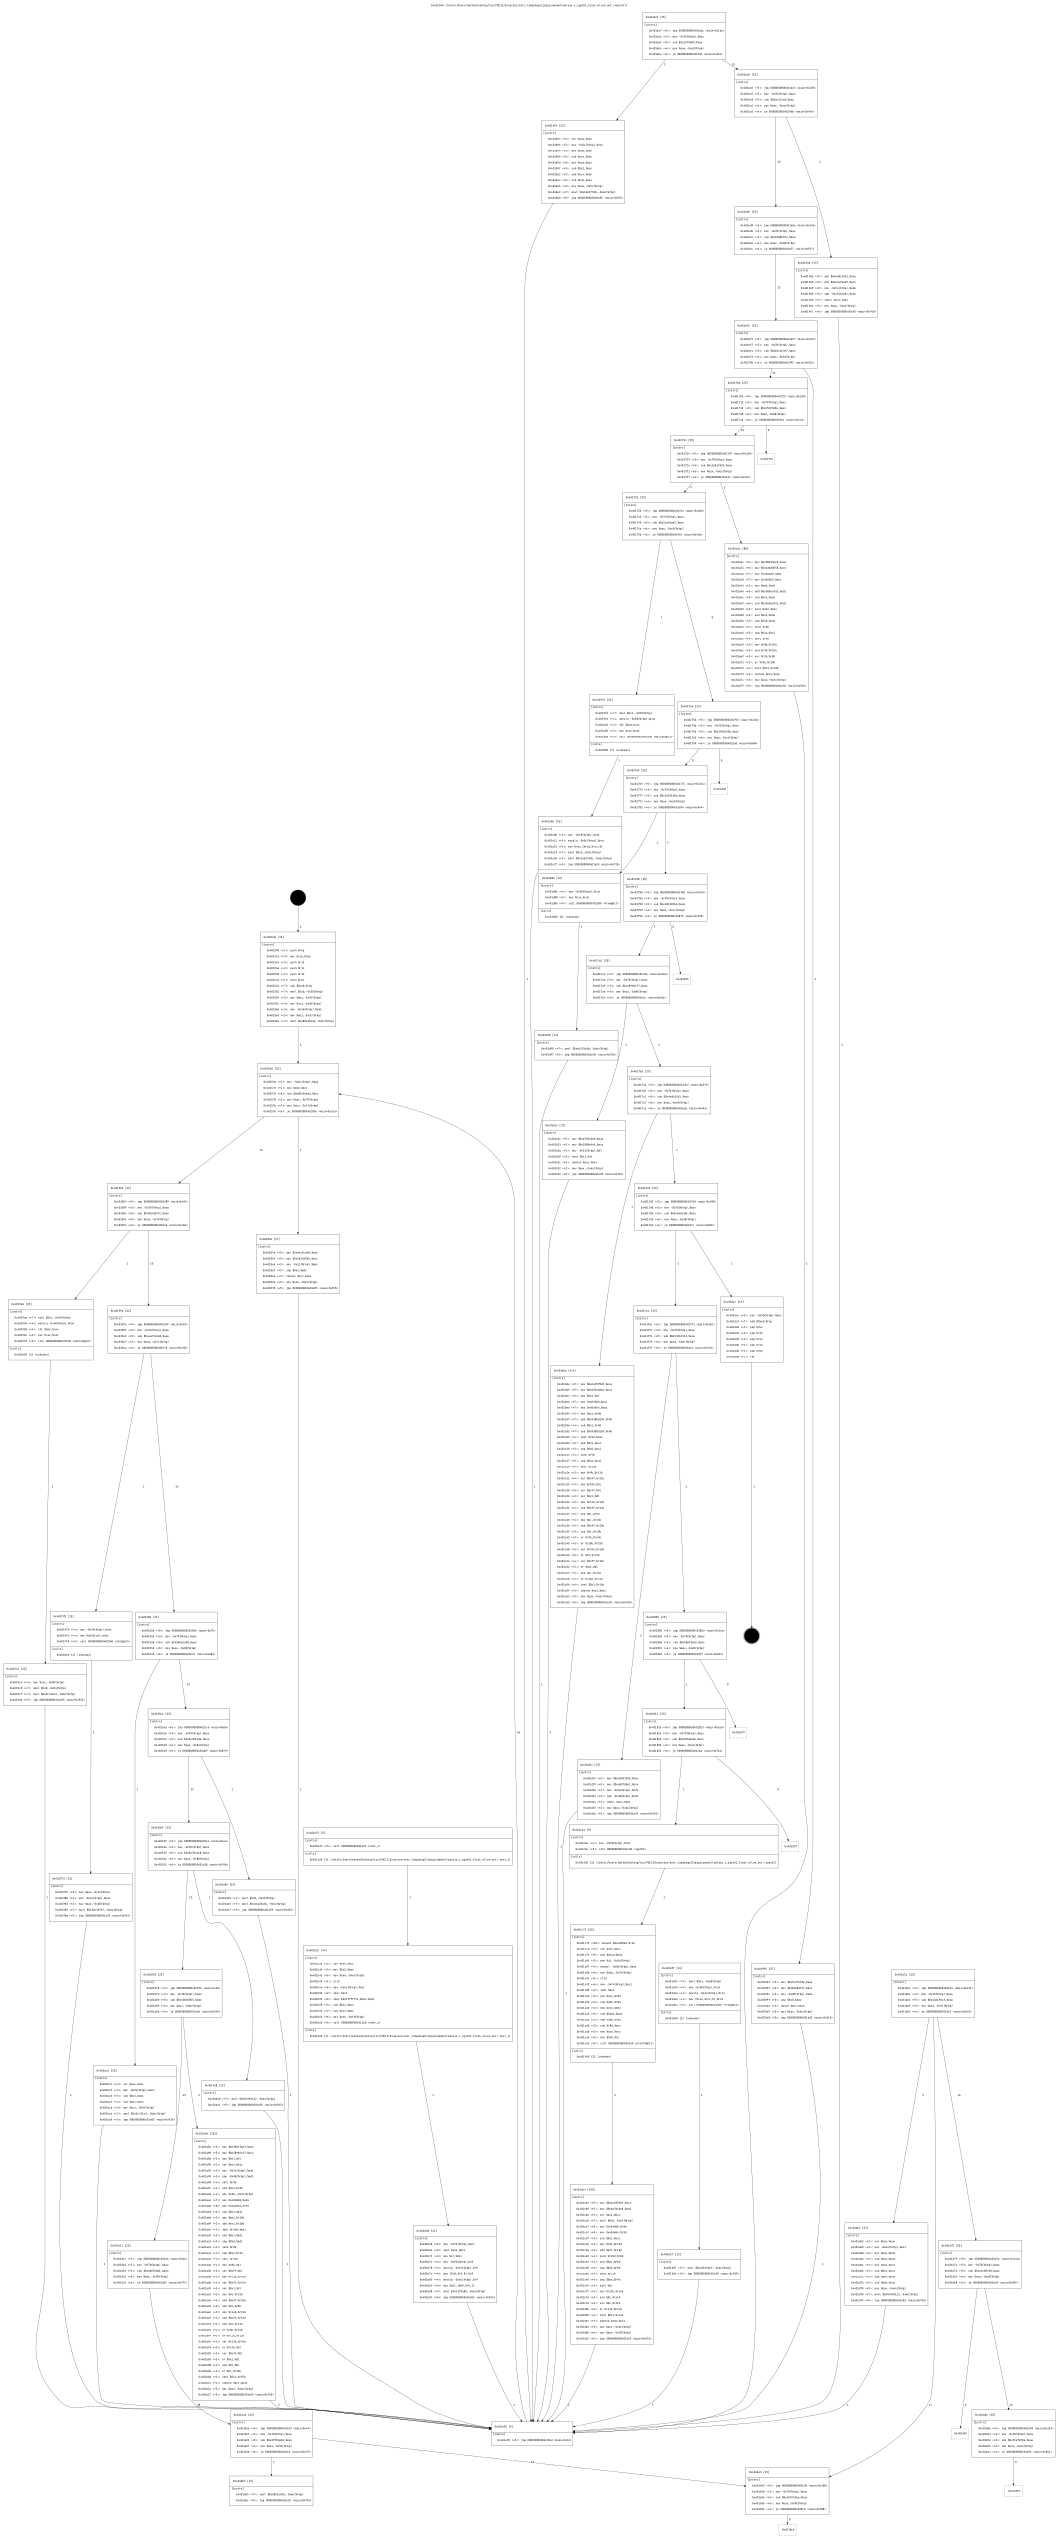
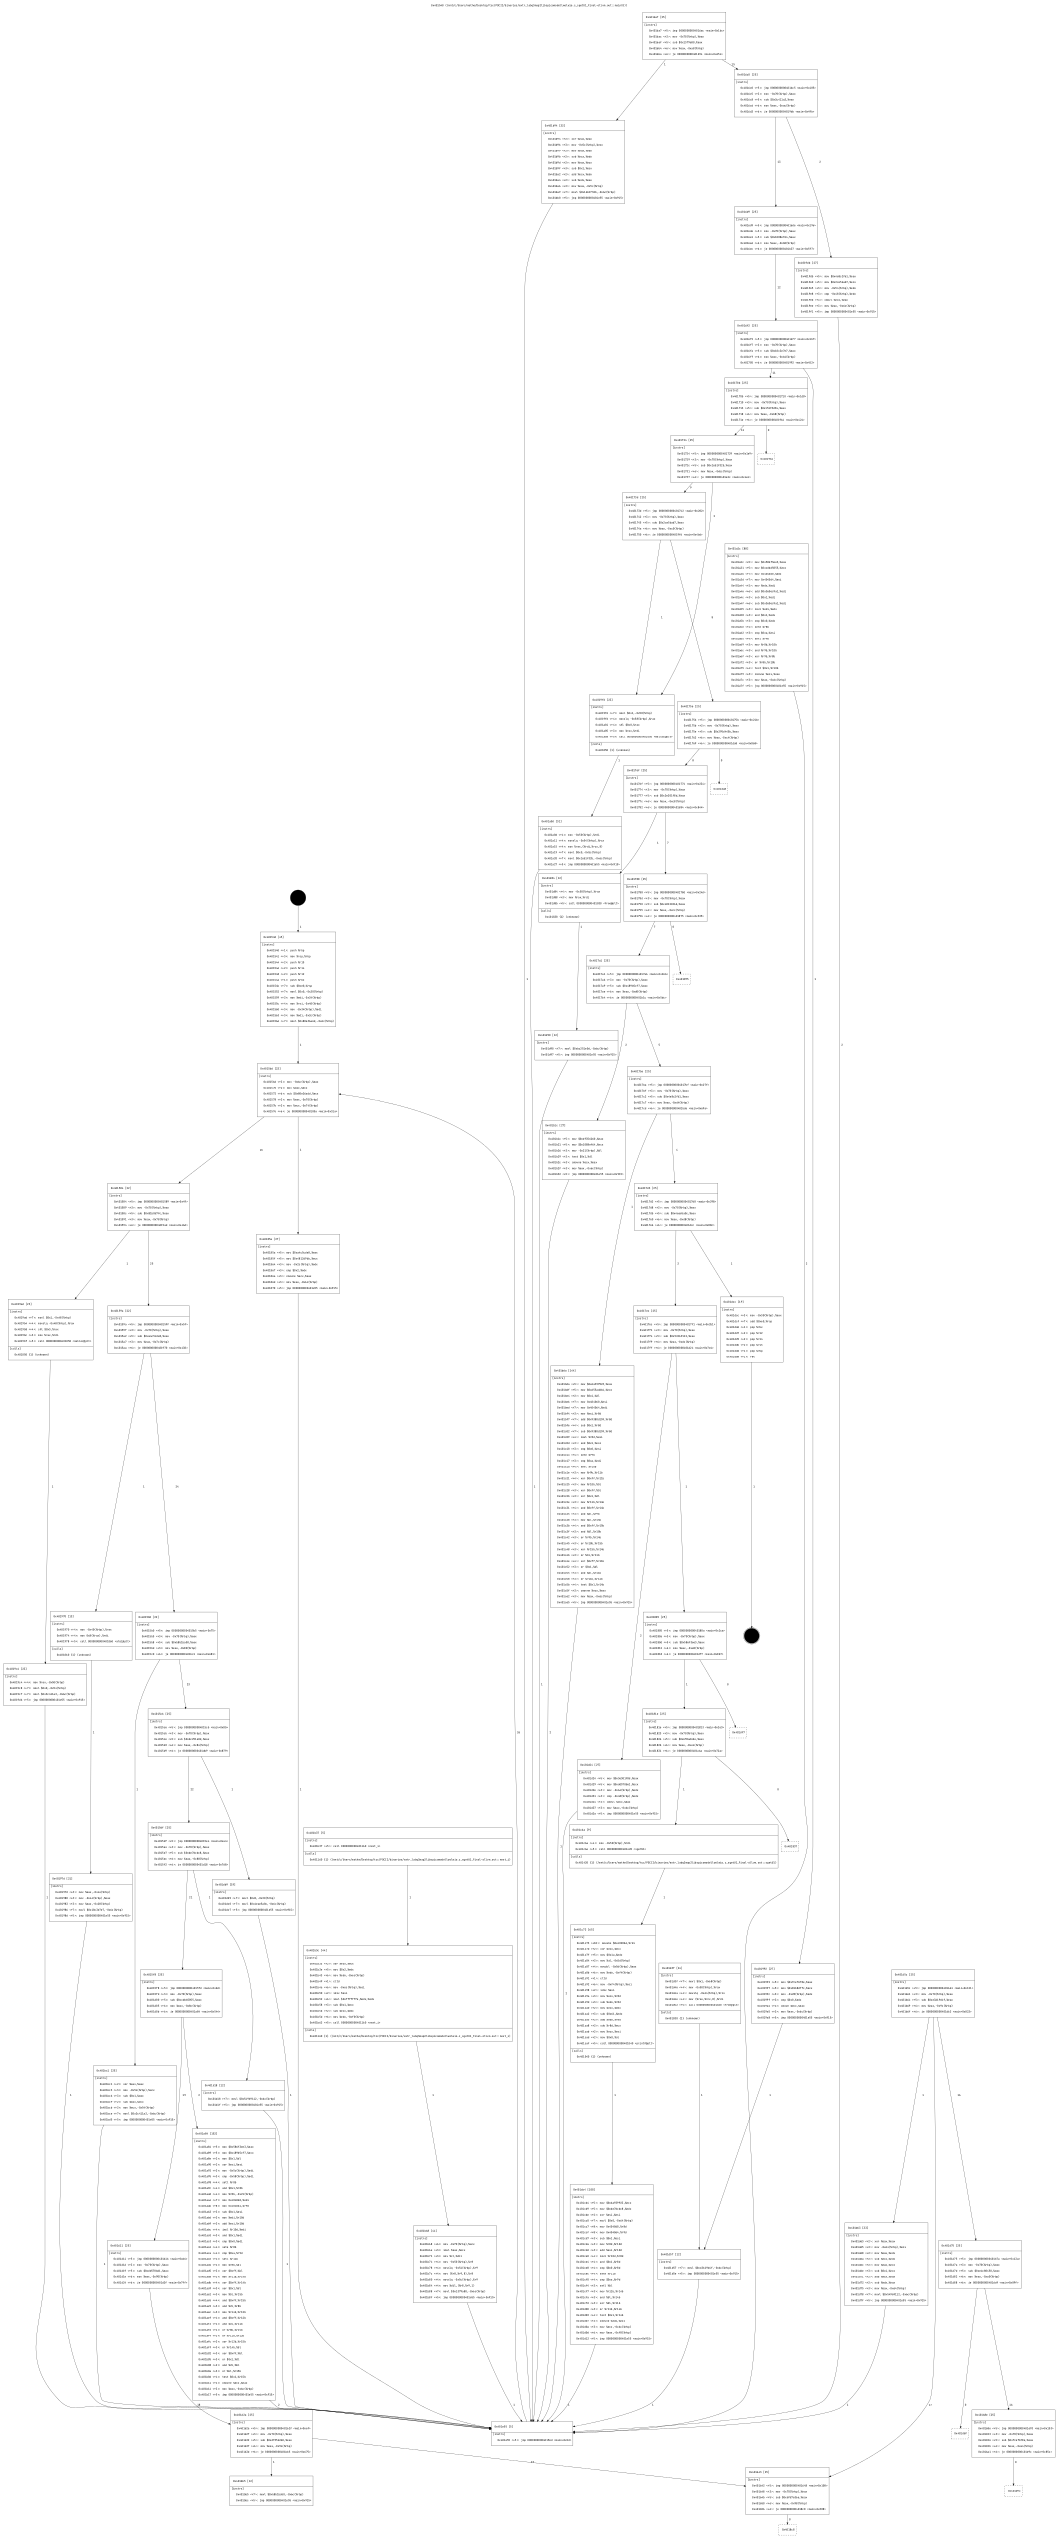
edge "0x401724 [25]" -> "0x401a2c [88]": now "0x401724 [25]" -> "0x4019f6 [23]"
edge "0x401992 [27]" -> "0x401e55 [5]": now "0x401992 [27]" -> "0x401d57 [12]"
